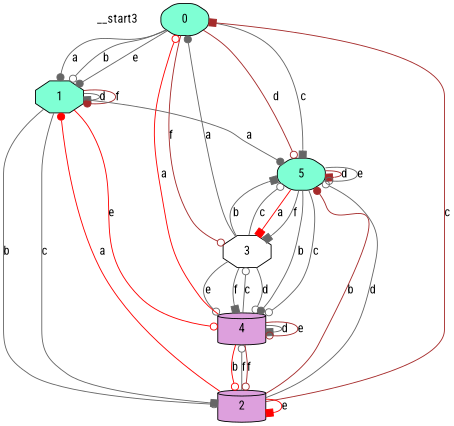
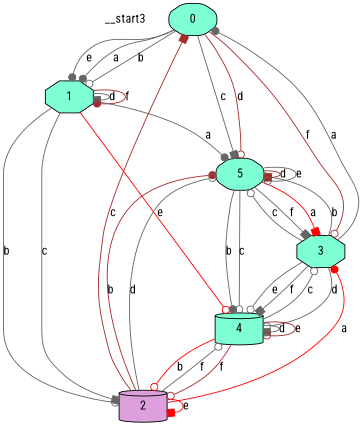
edge "4" -> "0": removed, label "a"
node "3": fillcolor white -> aquamarine
edge "2" -> "1": now "2" -> "3"
node "4": fillcolor plum -> aquamarine
